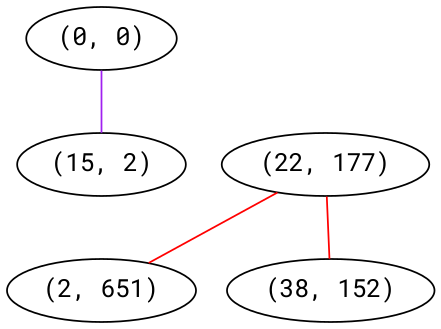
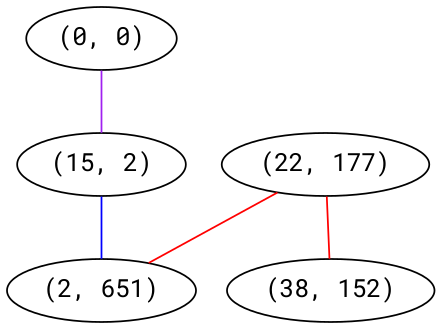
edge "(15, 2)" -- "(2, 651)": added
